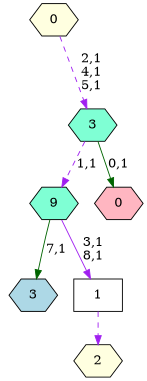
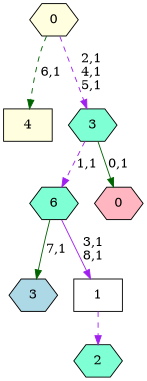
node "4": added
node "9": label "9" -> "6"
node "2": fillcolor lightyellow -> aquamarine
